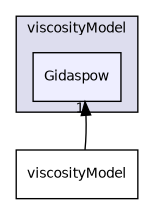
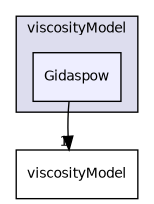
edge "viscosityModel" -> "Gidaspow": reversed
